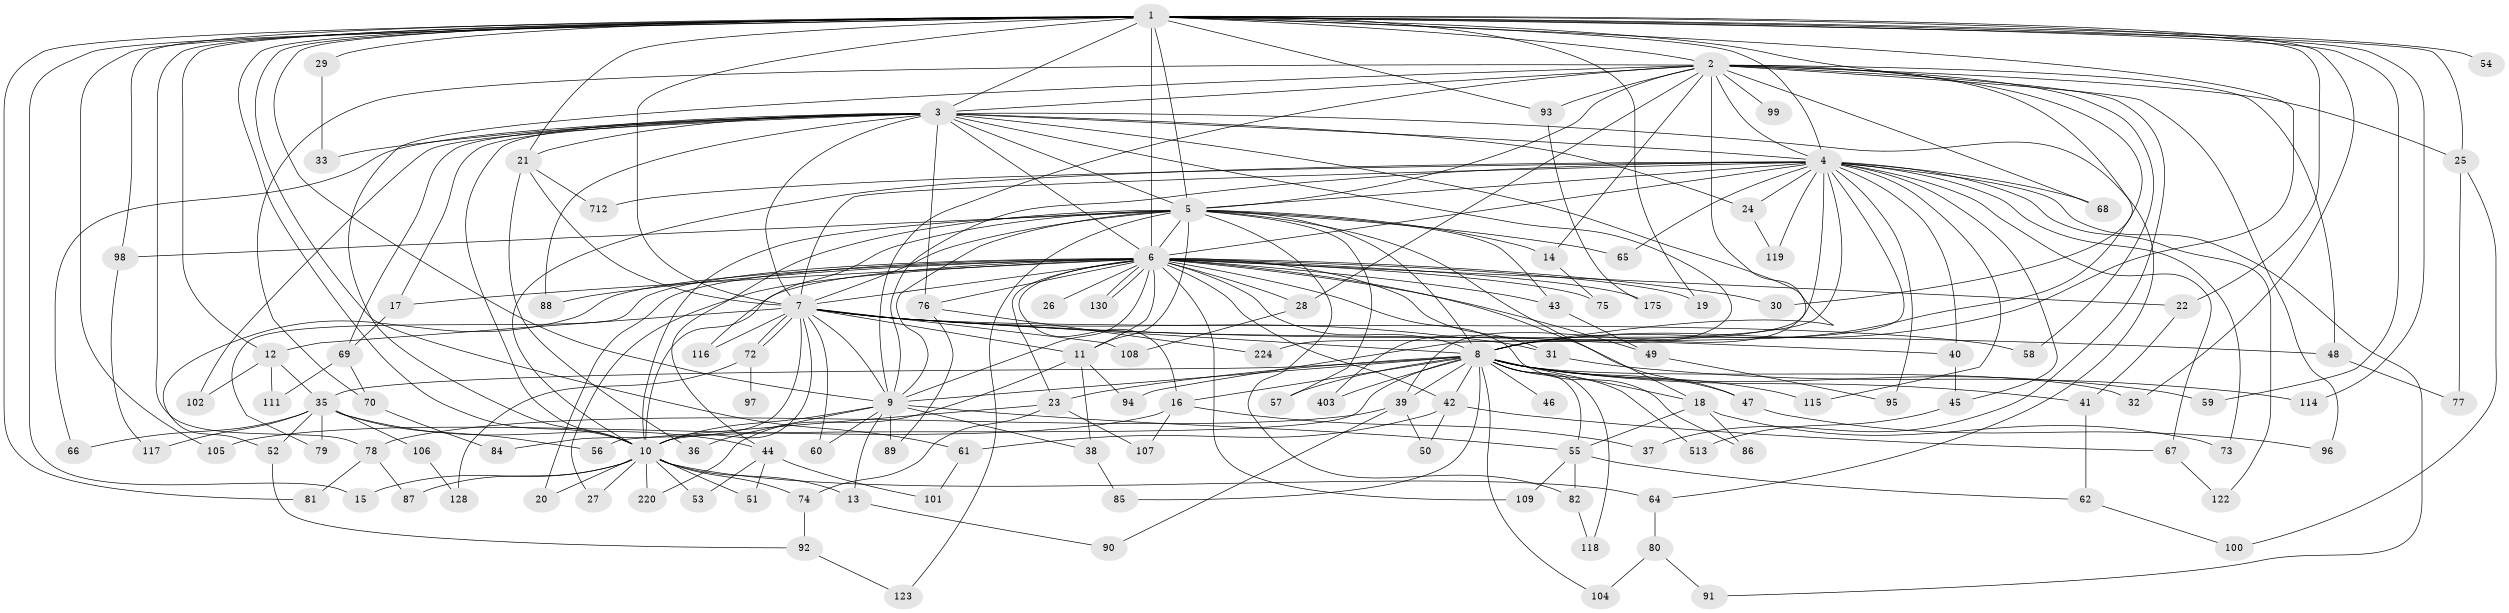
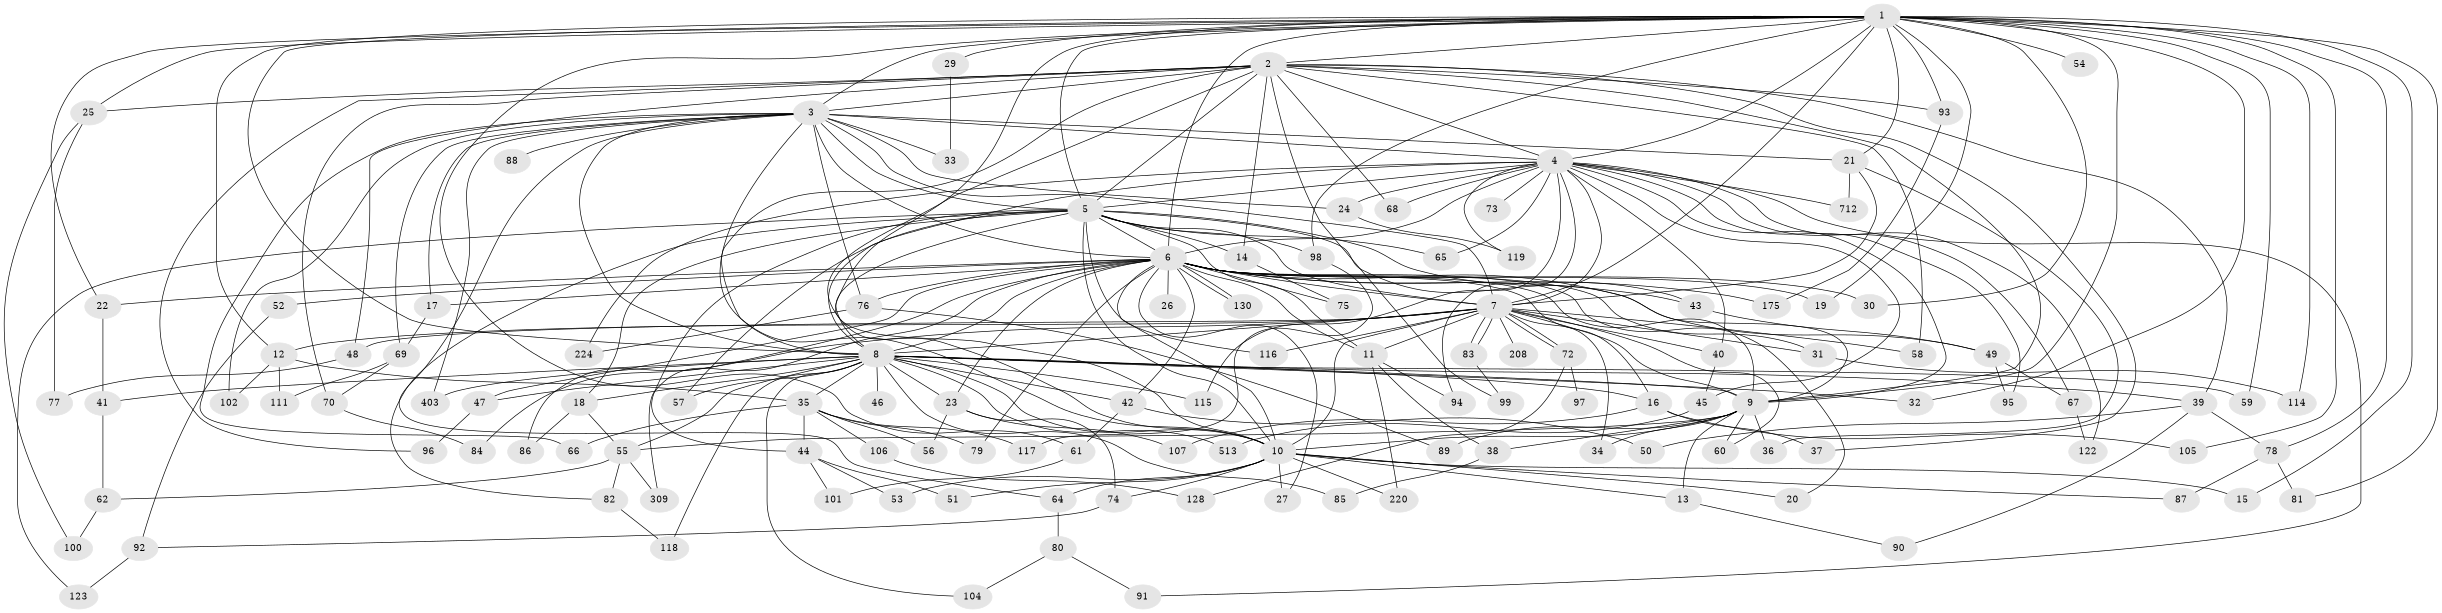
edge "4" -- "10": removed
edge "6" -- "88": removed
node "28": removed
node "108": label "108" -> "208"
node "83": added
edge "35" -- "52": removed
edge "18" -- "73": removed
edge "42" -- "67": now "49" -- "67"
node "34": added
node "109": label "109" -> "309"
